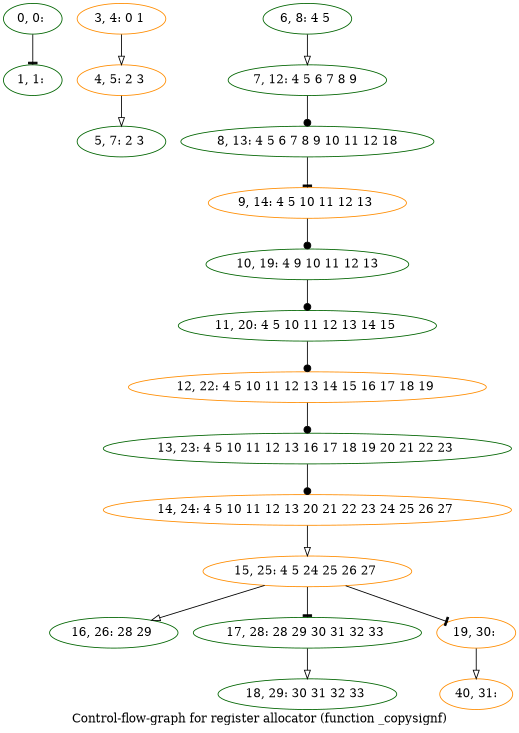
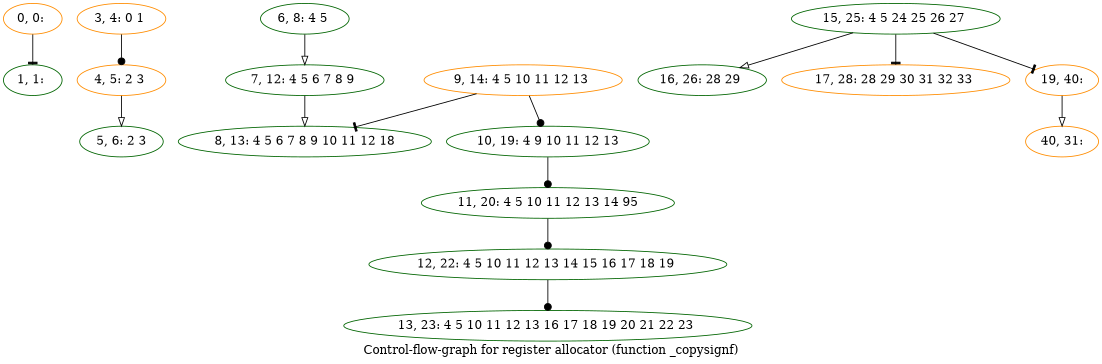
node "0, 0:": color darkgreen -> darkorange
edge "3, 4: 0 1" -> "4, 5: 2 3": arrowhead onormal -> dot
edge "7, 12: 4 5 6 7 8 9" -> "8, 13: 4 5 6 7 8 9 10 11 12 18": arrowhead dot -> onormal
node "5, 7: 2 3": label "5, 7: 2 3" -> "5, 6: 2 3"
edge "8, 13: 4 5 6 7 8 9 10 11 12 18" -> "9, 14: 4 5 10 11 12 13": reversed
node "11, 20: 4 5 10 11 12 13 14 15": label "11, 20: 4 5 10 11 12 13 14 15" -> "11, 20: 4 5 10 11 12 13 14 95"
node "12, 22: 4 5 10 11 12 13 14 15 16 17 18 19": color darkorange -> darkgreen
node "14, 24: 4 5 10 11 12 13 20 21 22 23 24 25 26 27": removed
node "15, 25: 4 5 24 25 26 27": color darkorange -> darkgreen
node "17, 28: 28 29 30 31 32 33": color darkgreen -> darkorange
node "19, 30:": label "19, 30:" -> "19, 40:"
node "18, 29: 30 31 32 33": removed
